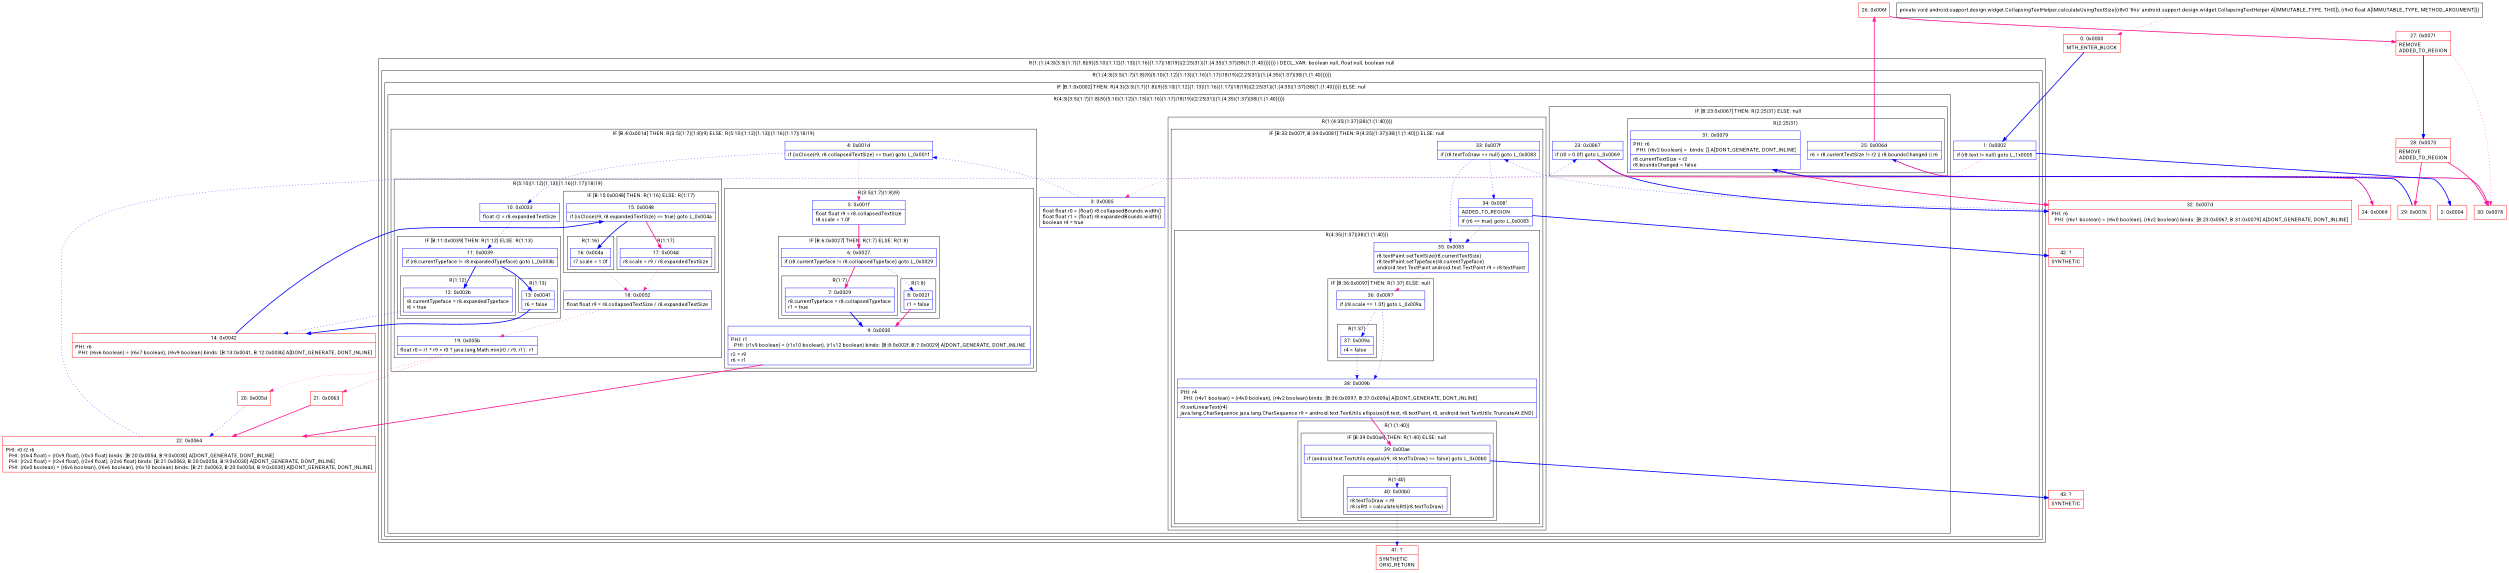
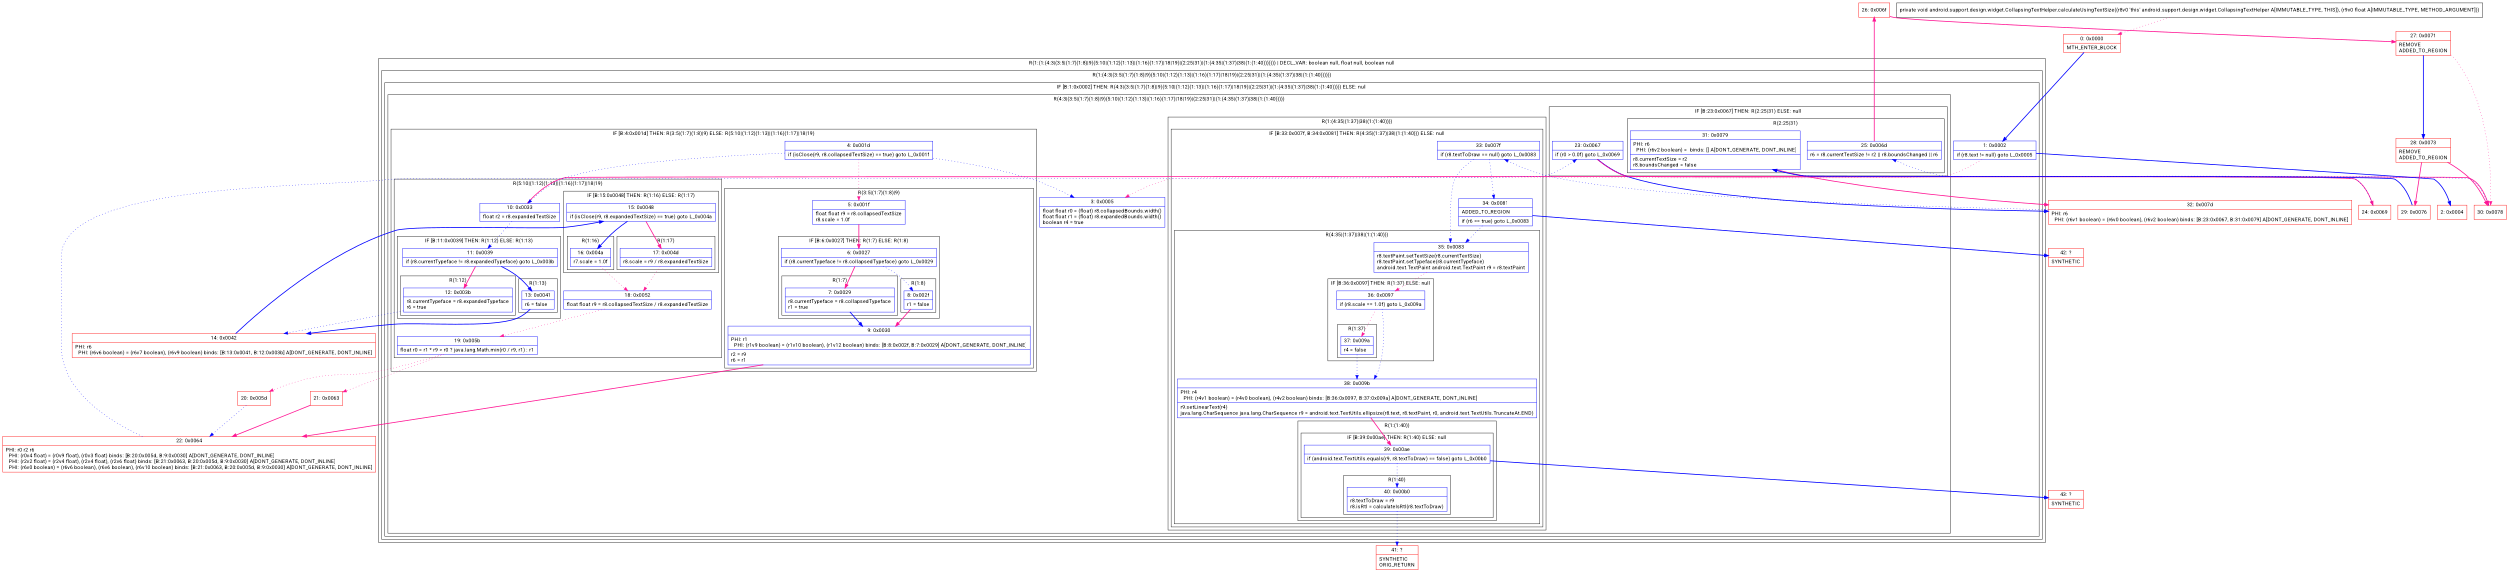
node "1: 0x0002": text "if (r8.text != null) goto L_1x0005" -> "if (r8.text != null) goto L_0x0005"
edge "3: 0x0005" -> "4: 0x001d": reversed
edge "25: 0x006d" -> "30: 0x0078": now "10: 0x0033" -> "30: 0x0078"
edge "11: 0x0039" -> "12: 0x003b": color blue -> deeppink
edge "36: 0x0097" -> "37: 0x009a": color blue -> deeppink
